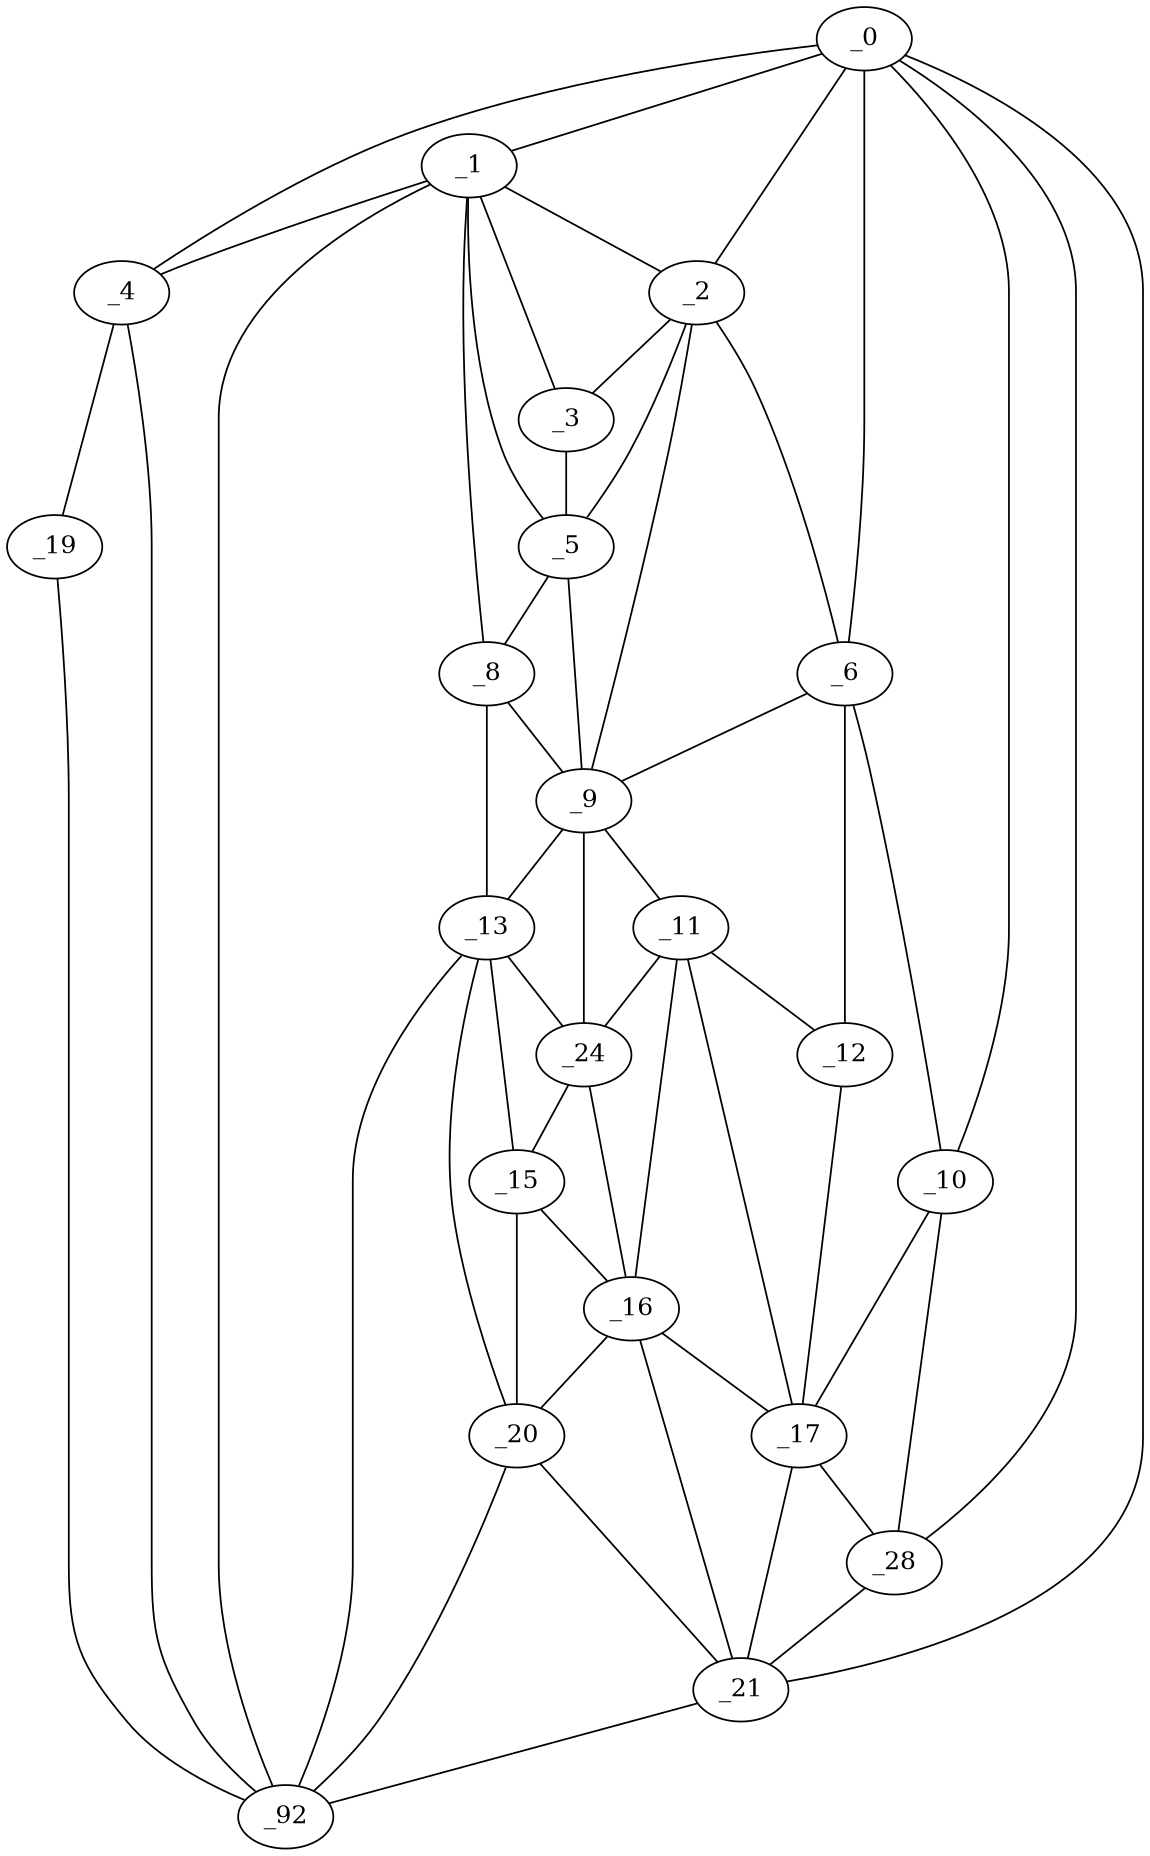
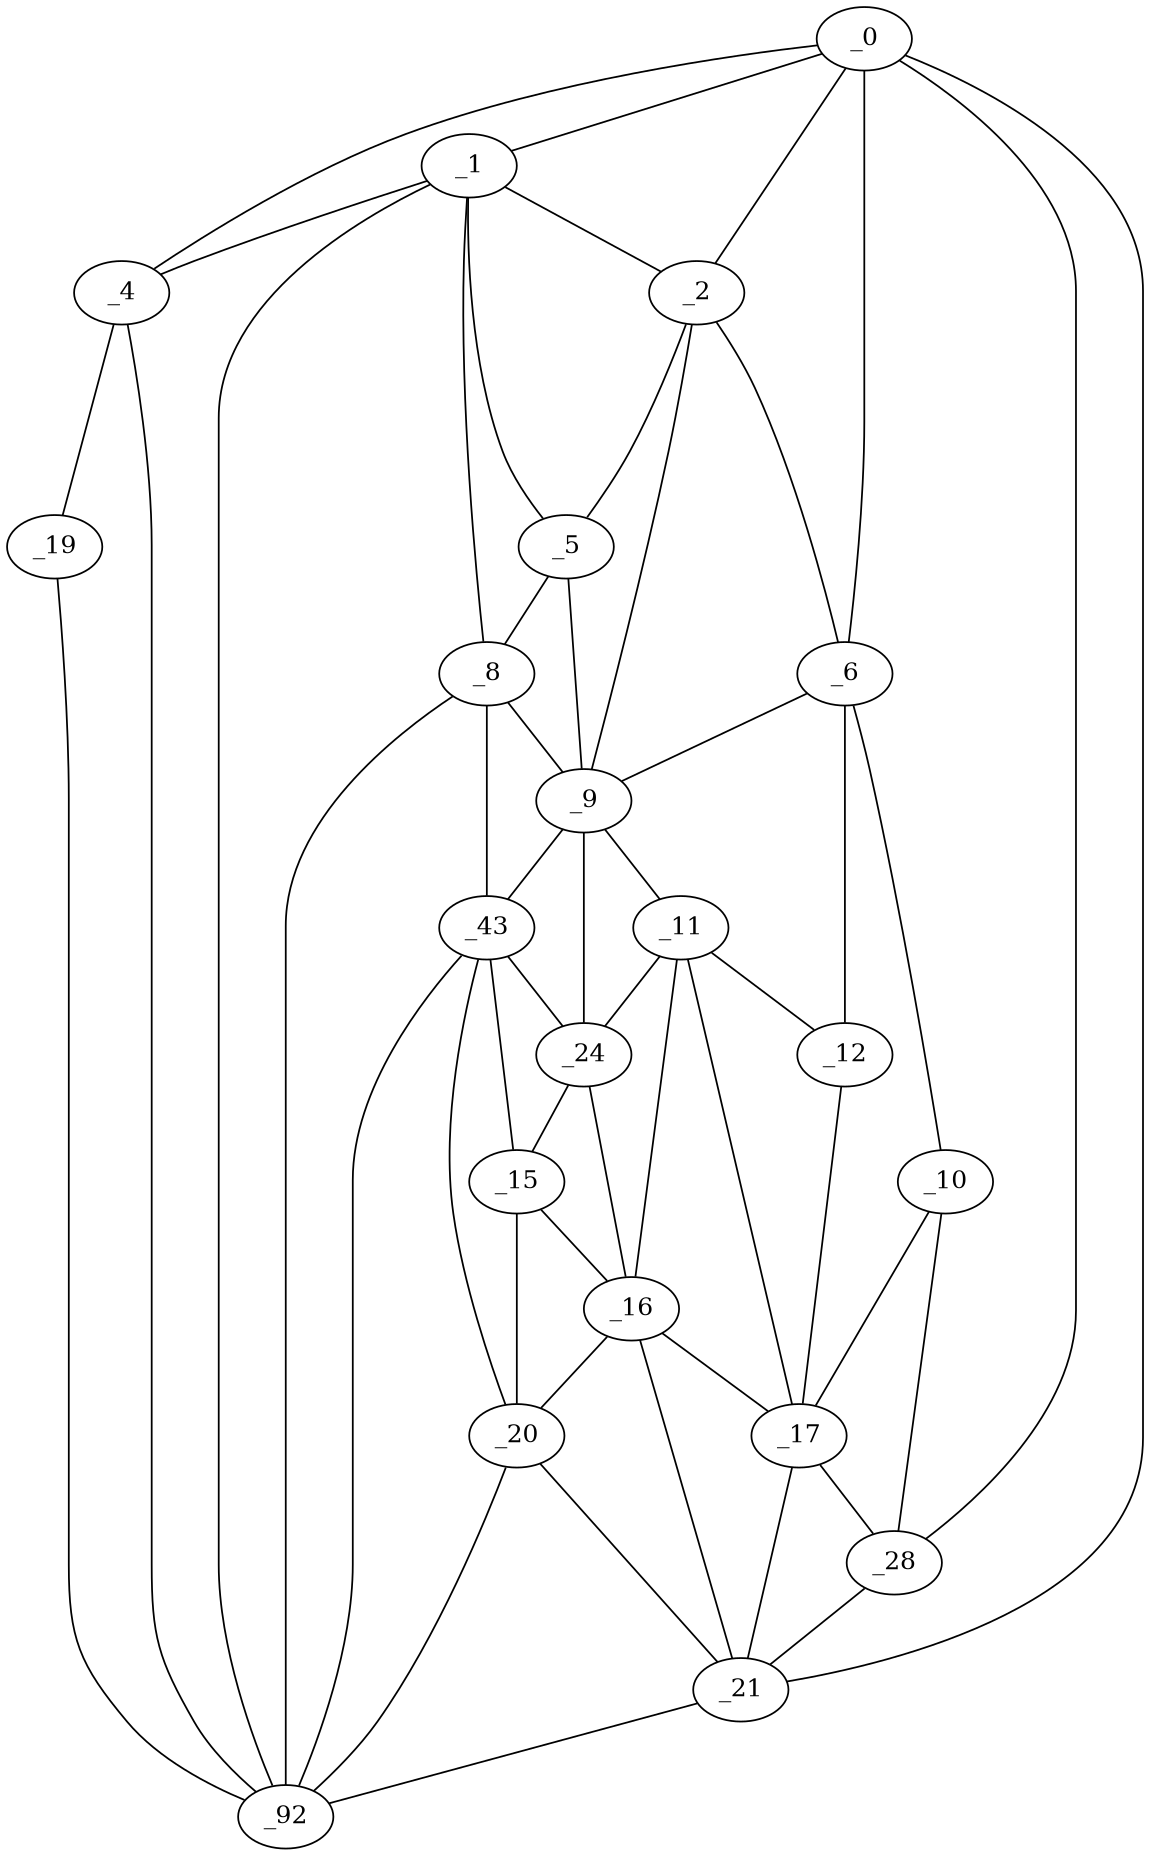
node "_3": removed
edge "_0" -- "_10": removed
node "_13": label "_13" -> "_43"
edge "_8" -- "_92": added
